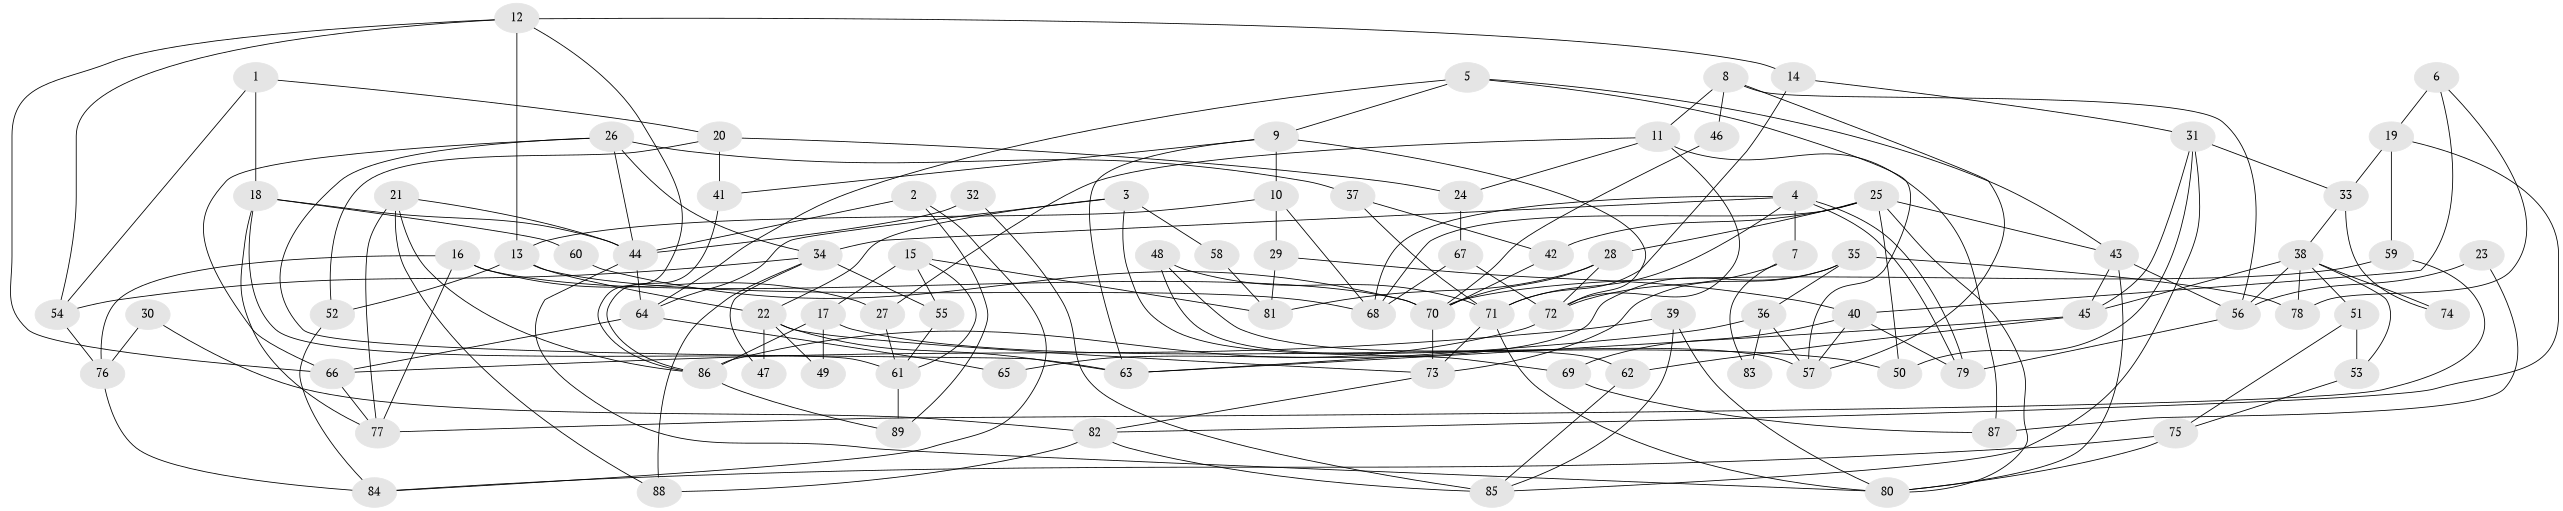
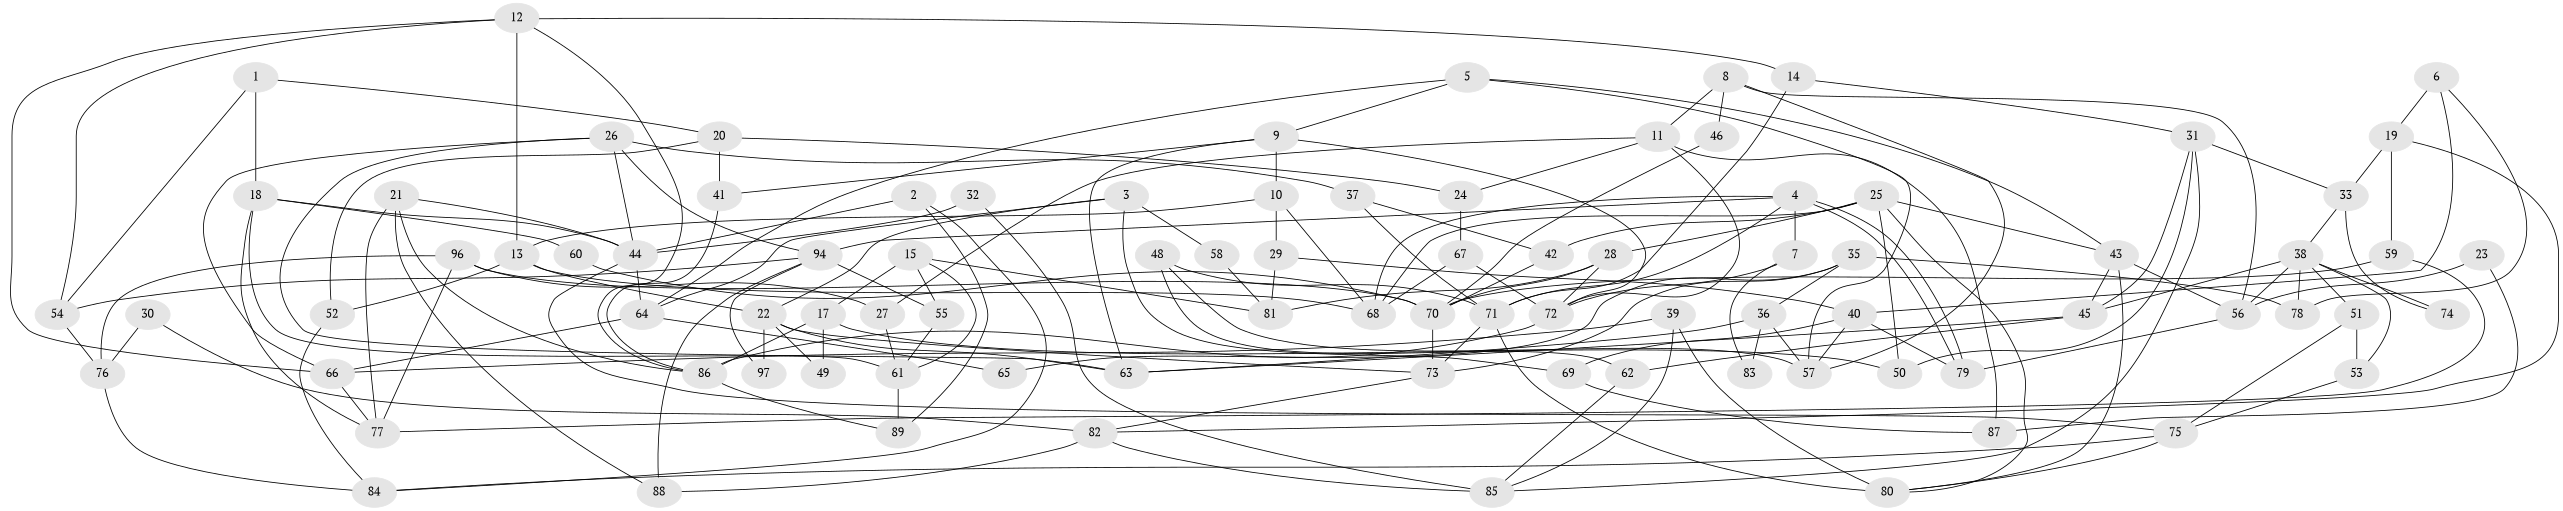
node "16": label "16" -> "96"
node "34": label "34" -> "94"
node "47": label "47" -> "97"
edge "44" -- "80": now "44" -- "75"
